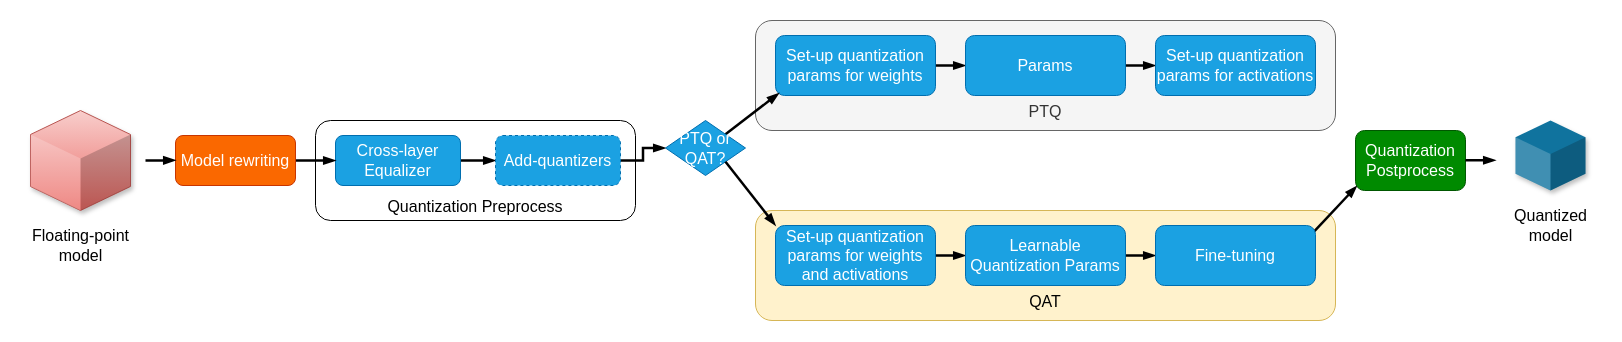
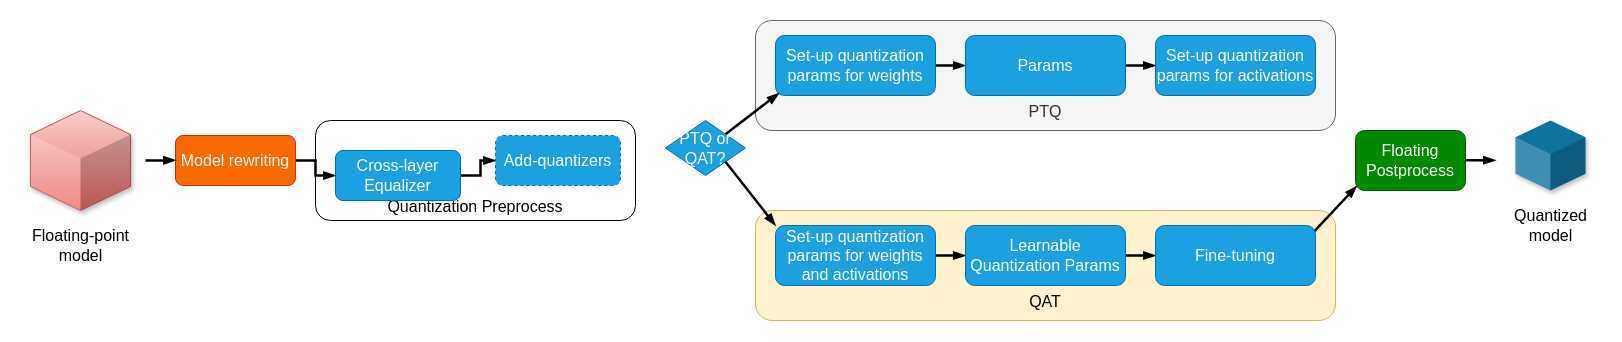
node "Cross-layer Equalizer": moved (398, 161) -> (398, 176)
edge "Add-quantizers" -> "PTQ orQAT?": removed
node "QuantizationPostprocess": label "QuantizationPostprocess" -> "FloatingPostprocess"
